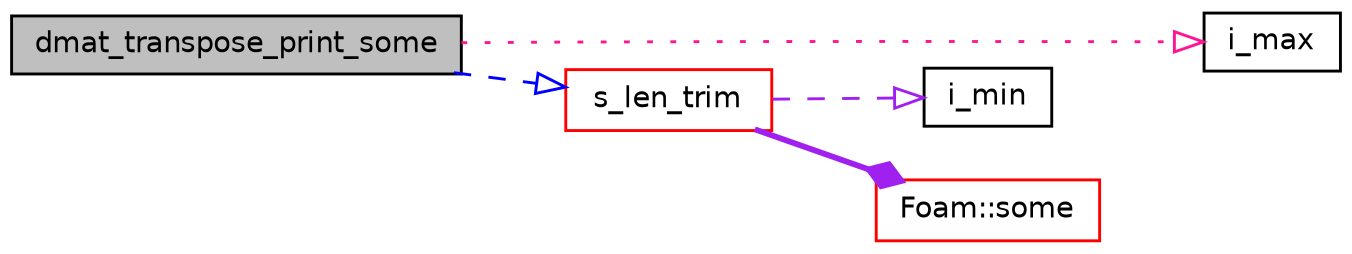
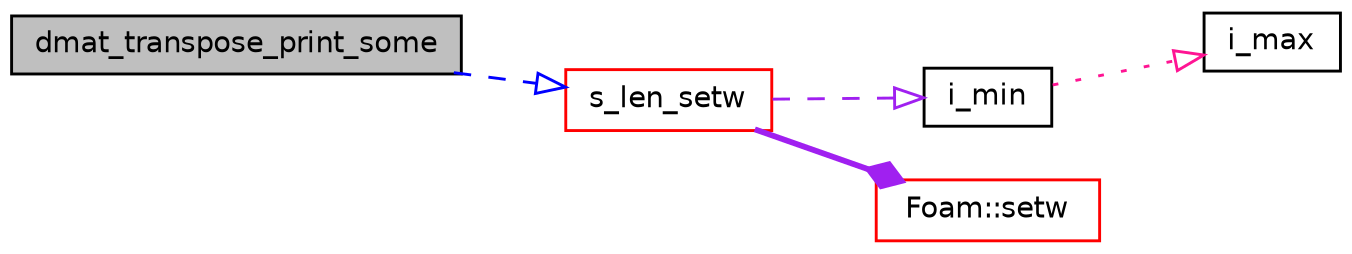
edge "dmat_transpose_print_some" -> "i_max": now "i_min" -> "i_max"
node "s_len_trim": label "s_len_trim" -> "s_len_setw"
node "Foam::some": label "Foam::some" -> "Foam::setw"
